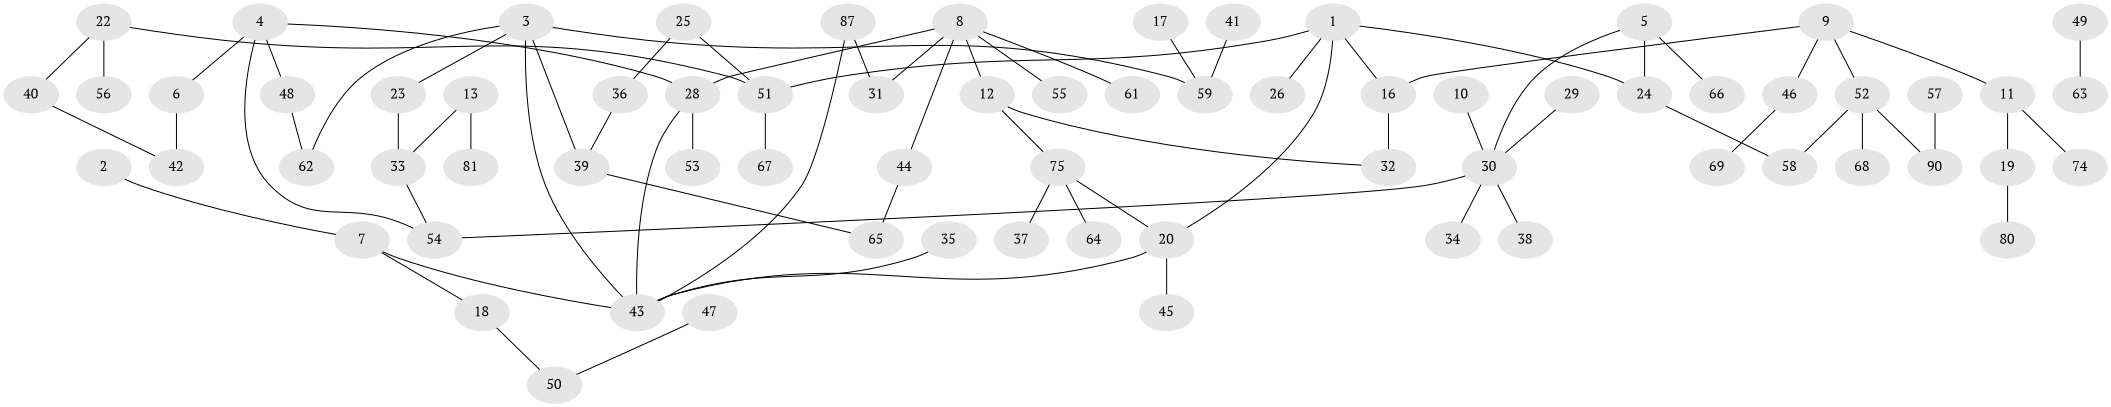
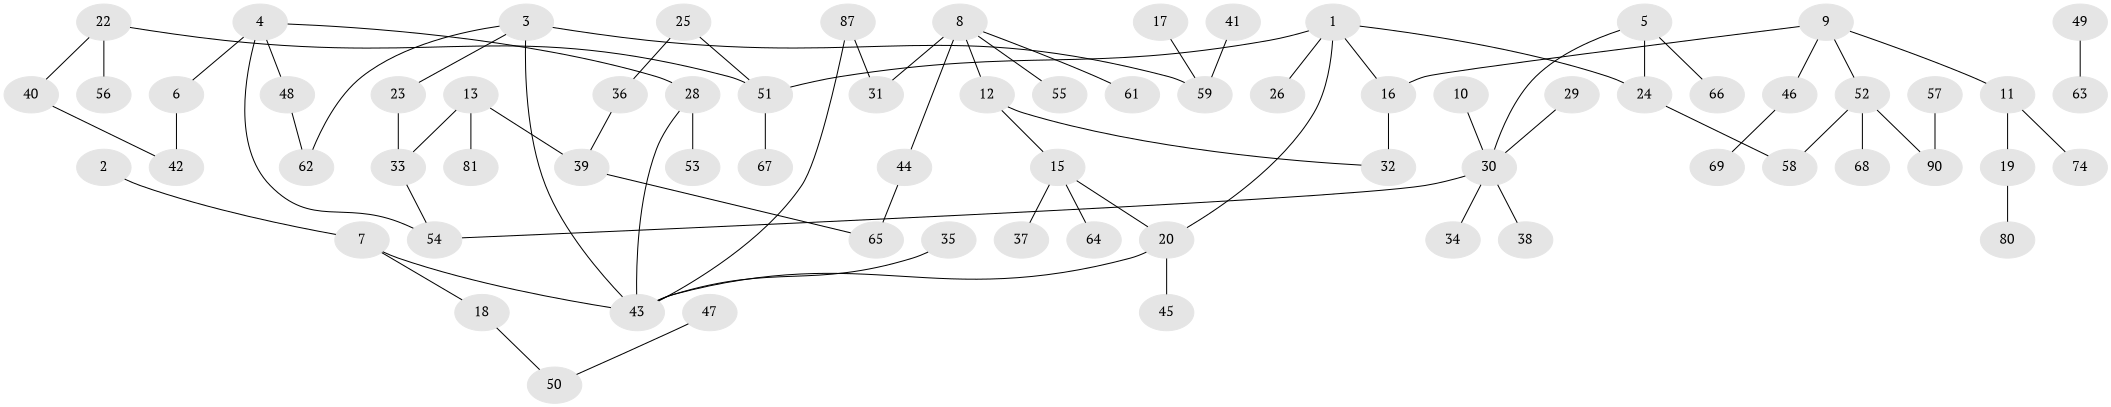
edge "8" -- "28": removed
edge "3" -- "39": now "13" -- "39"
node "75": label "75" -> "15"
